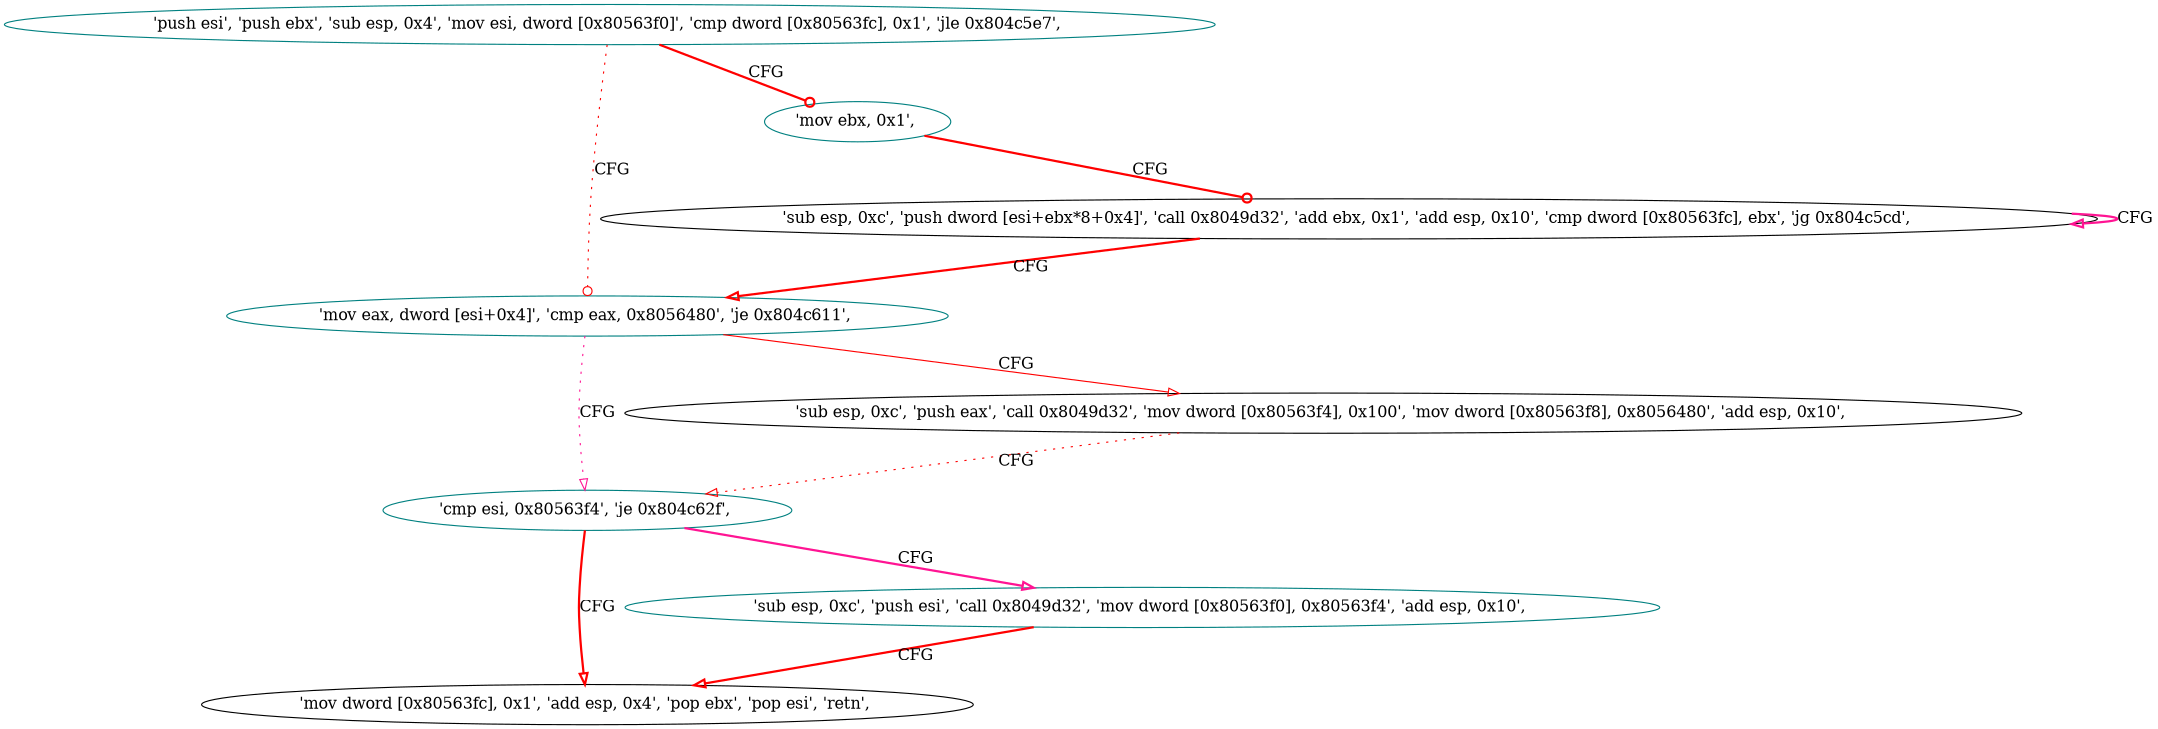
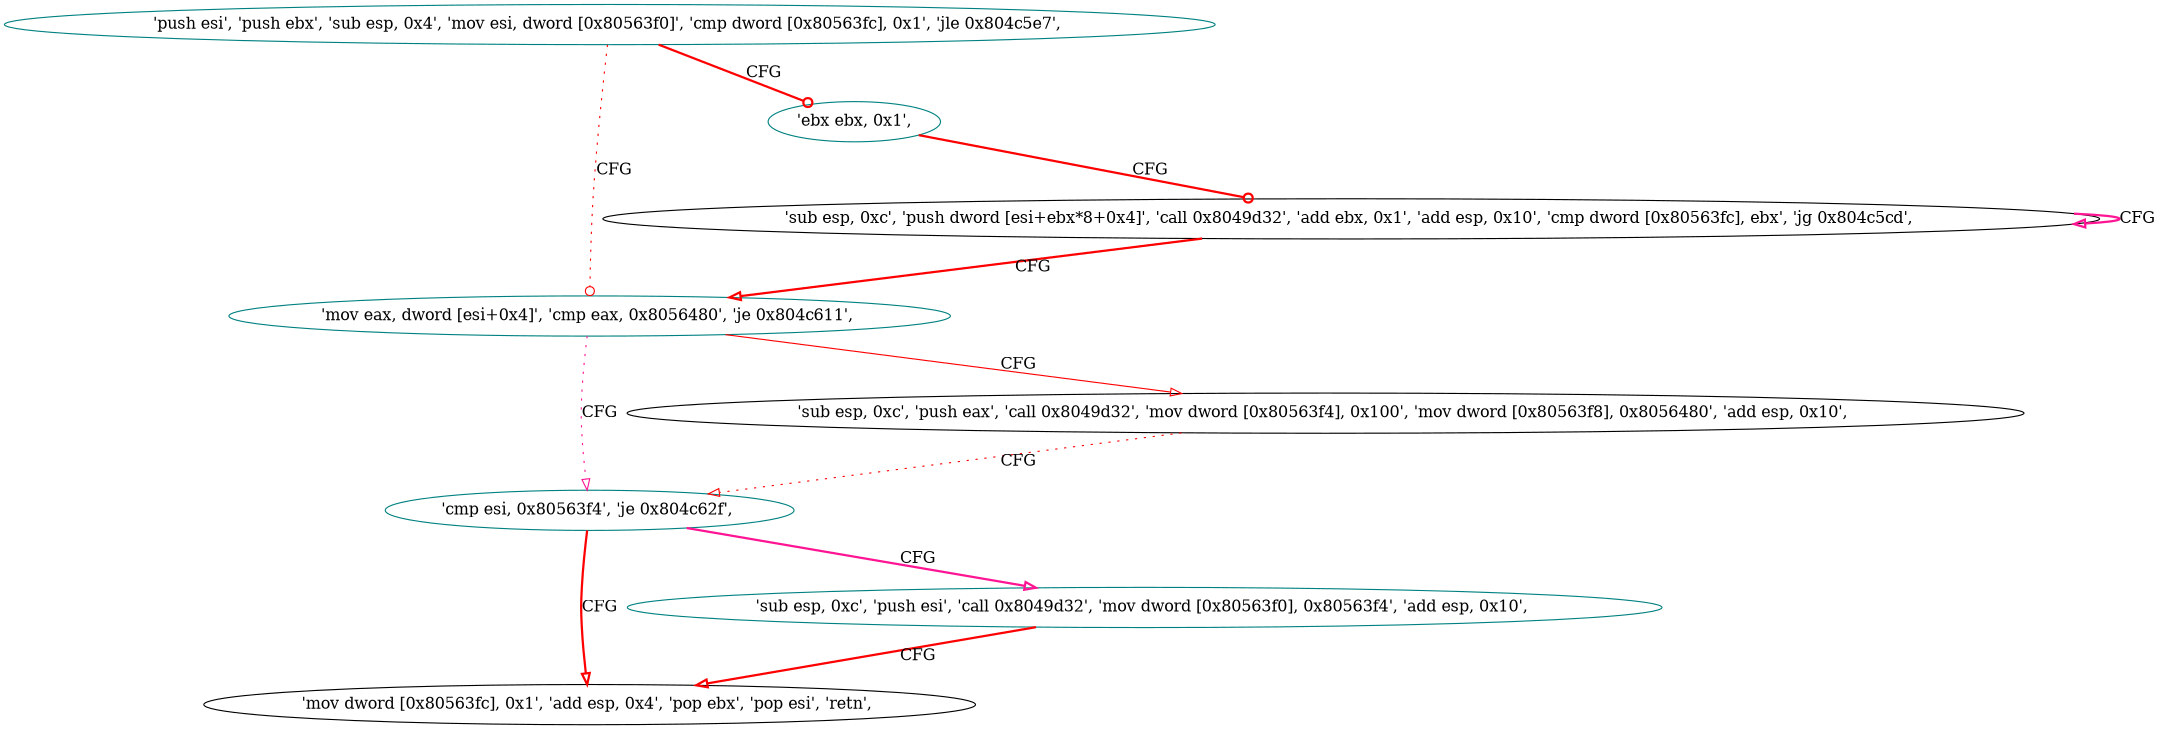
node "'mov ebx, 0x1',": label "'mov ebx, 0x1'," -> "'ebx ebx, 0x1',"
